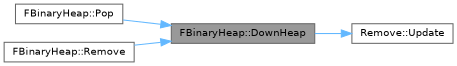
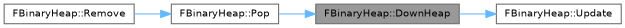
node "Remove::Update": label "Remove::Update" -> "FBinaryHeap::Update"
edge "FBinaryHeap::Remove" -> "FBinaryHeap::DownHeap": now "FBinaryHeap::Remove" -> "FBinaryHeap::Pop"
